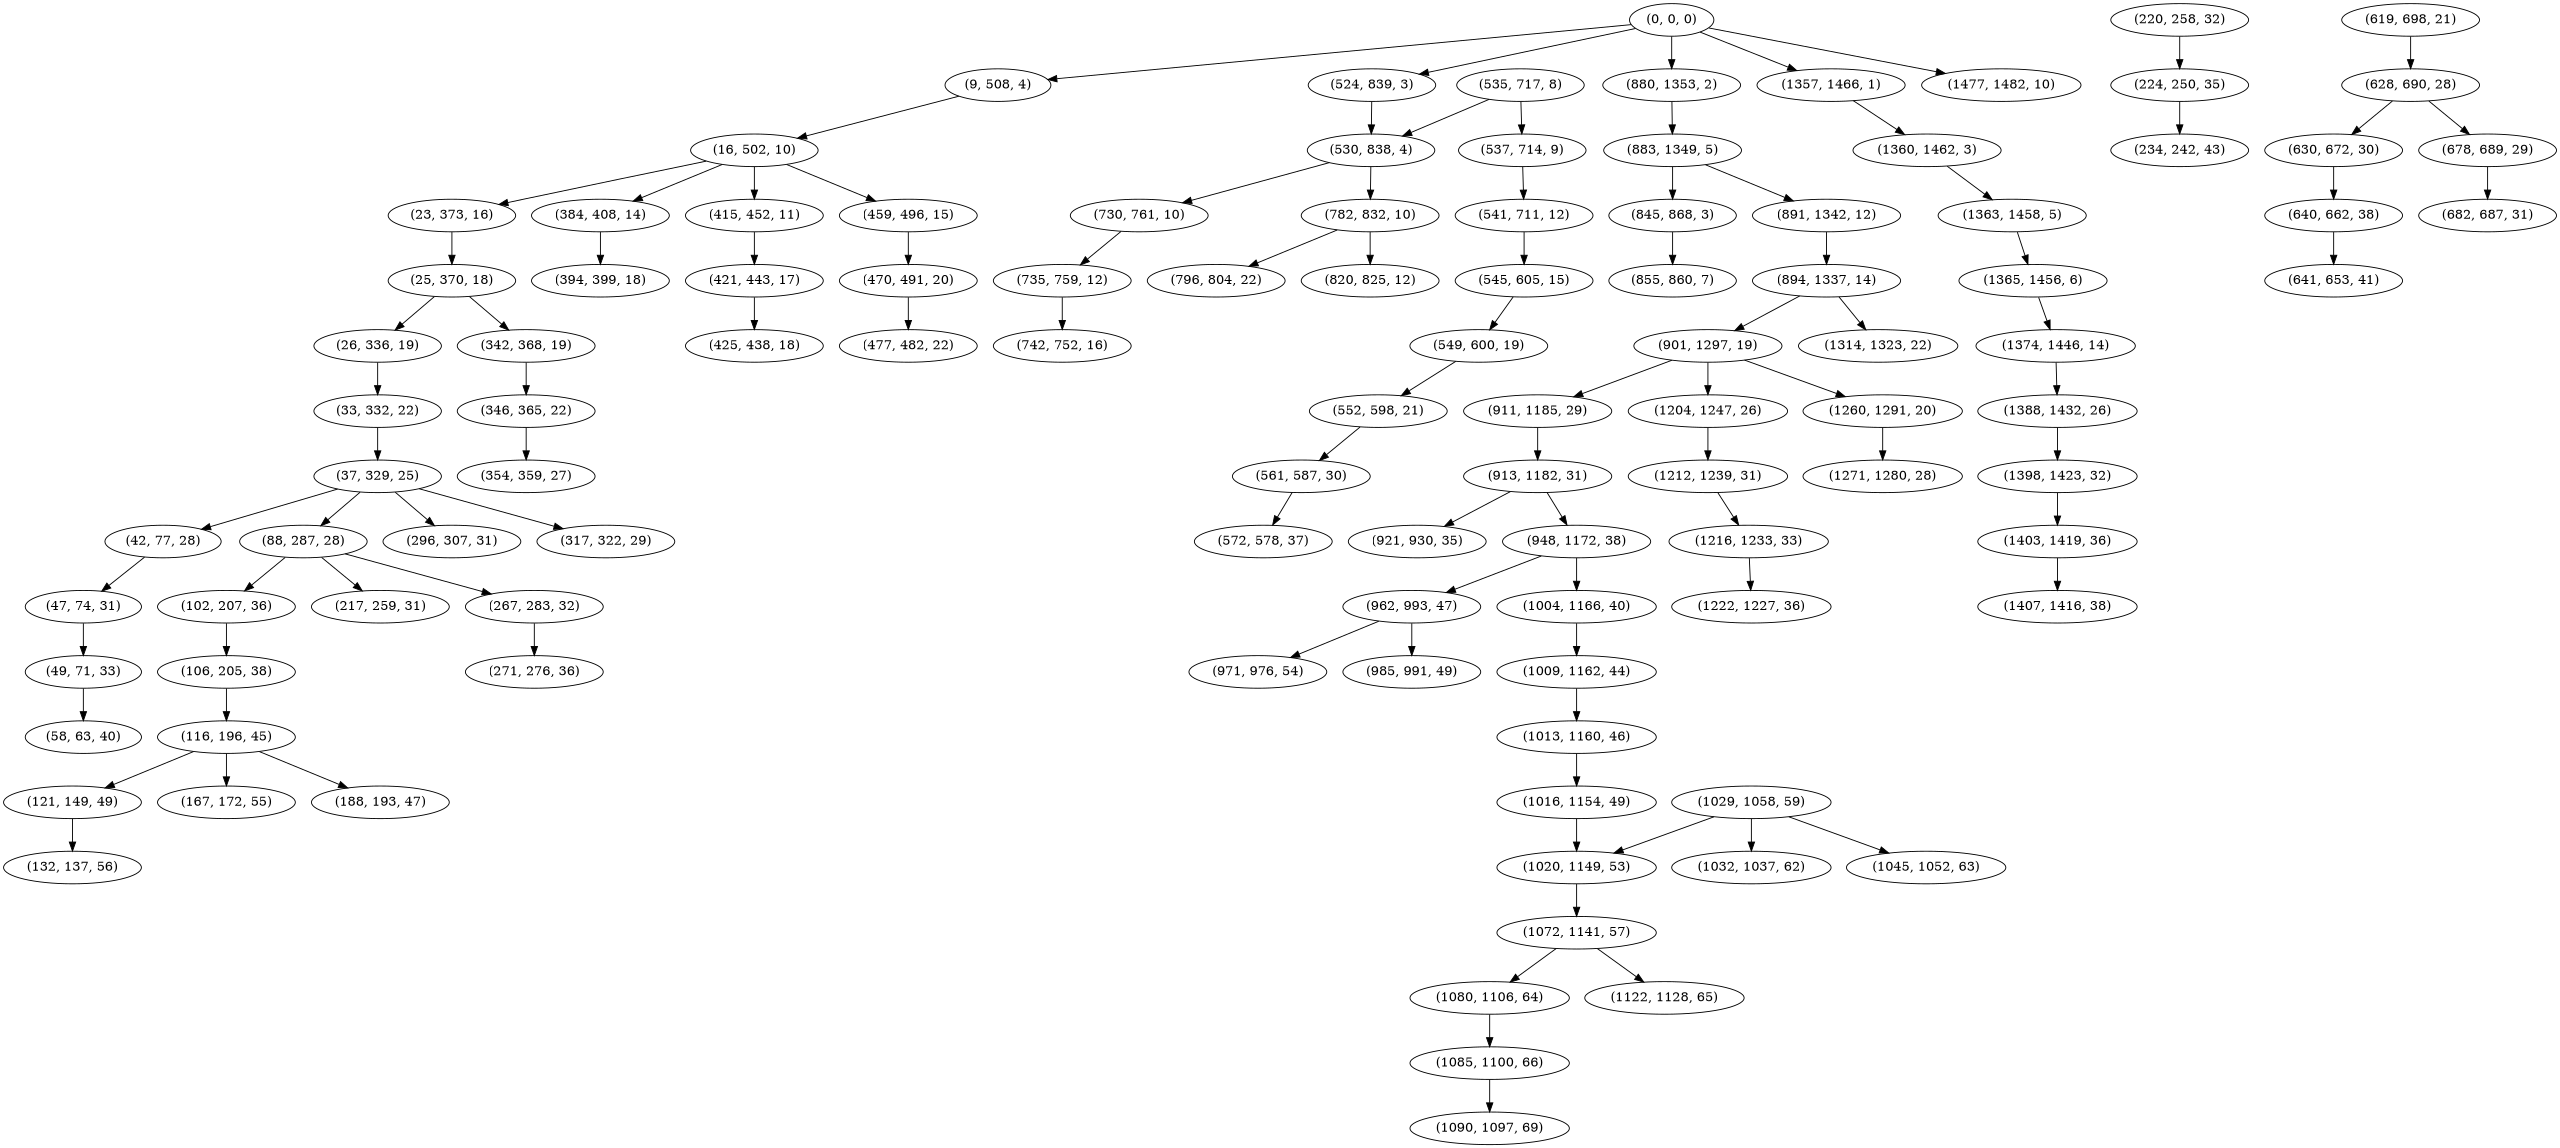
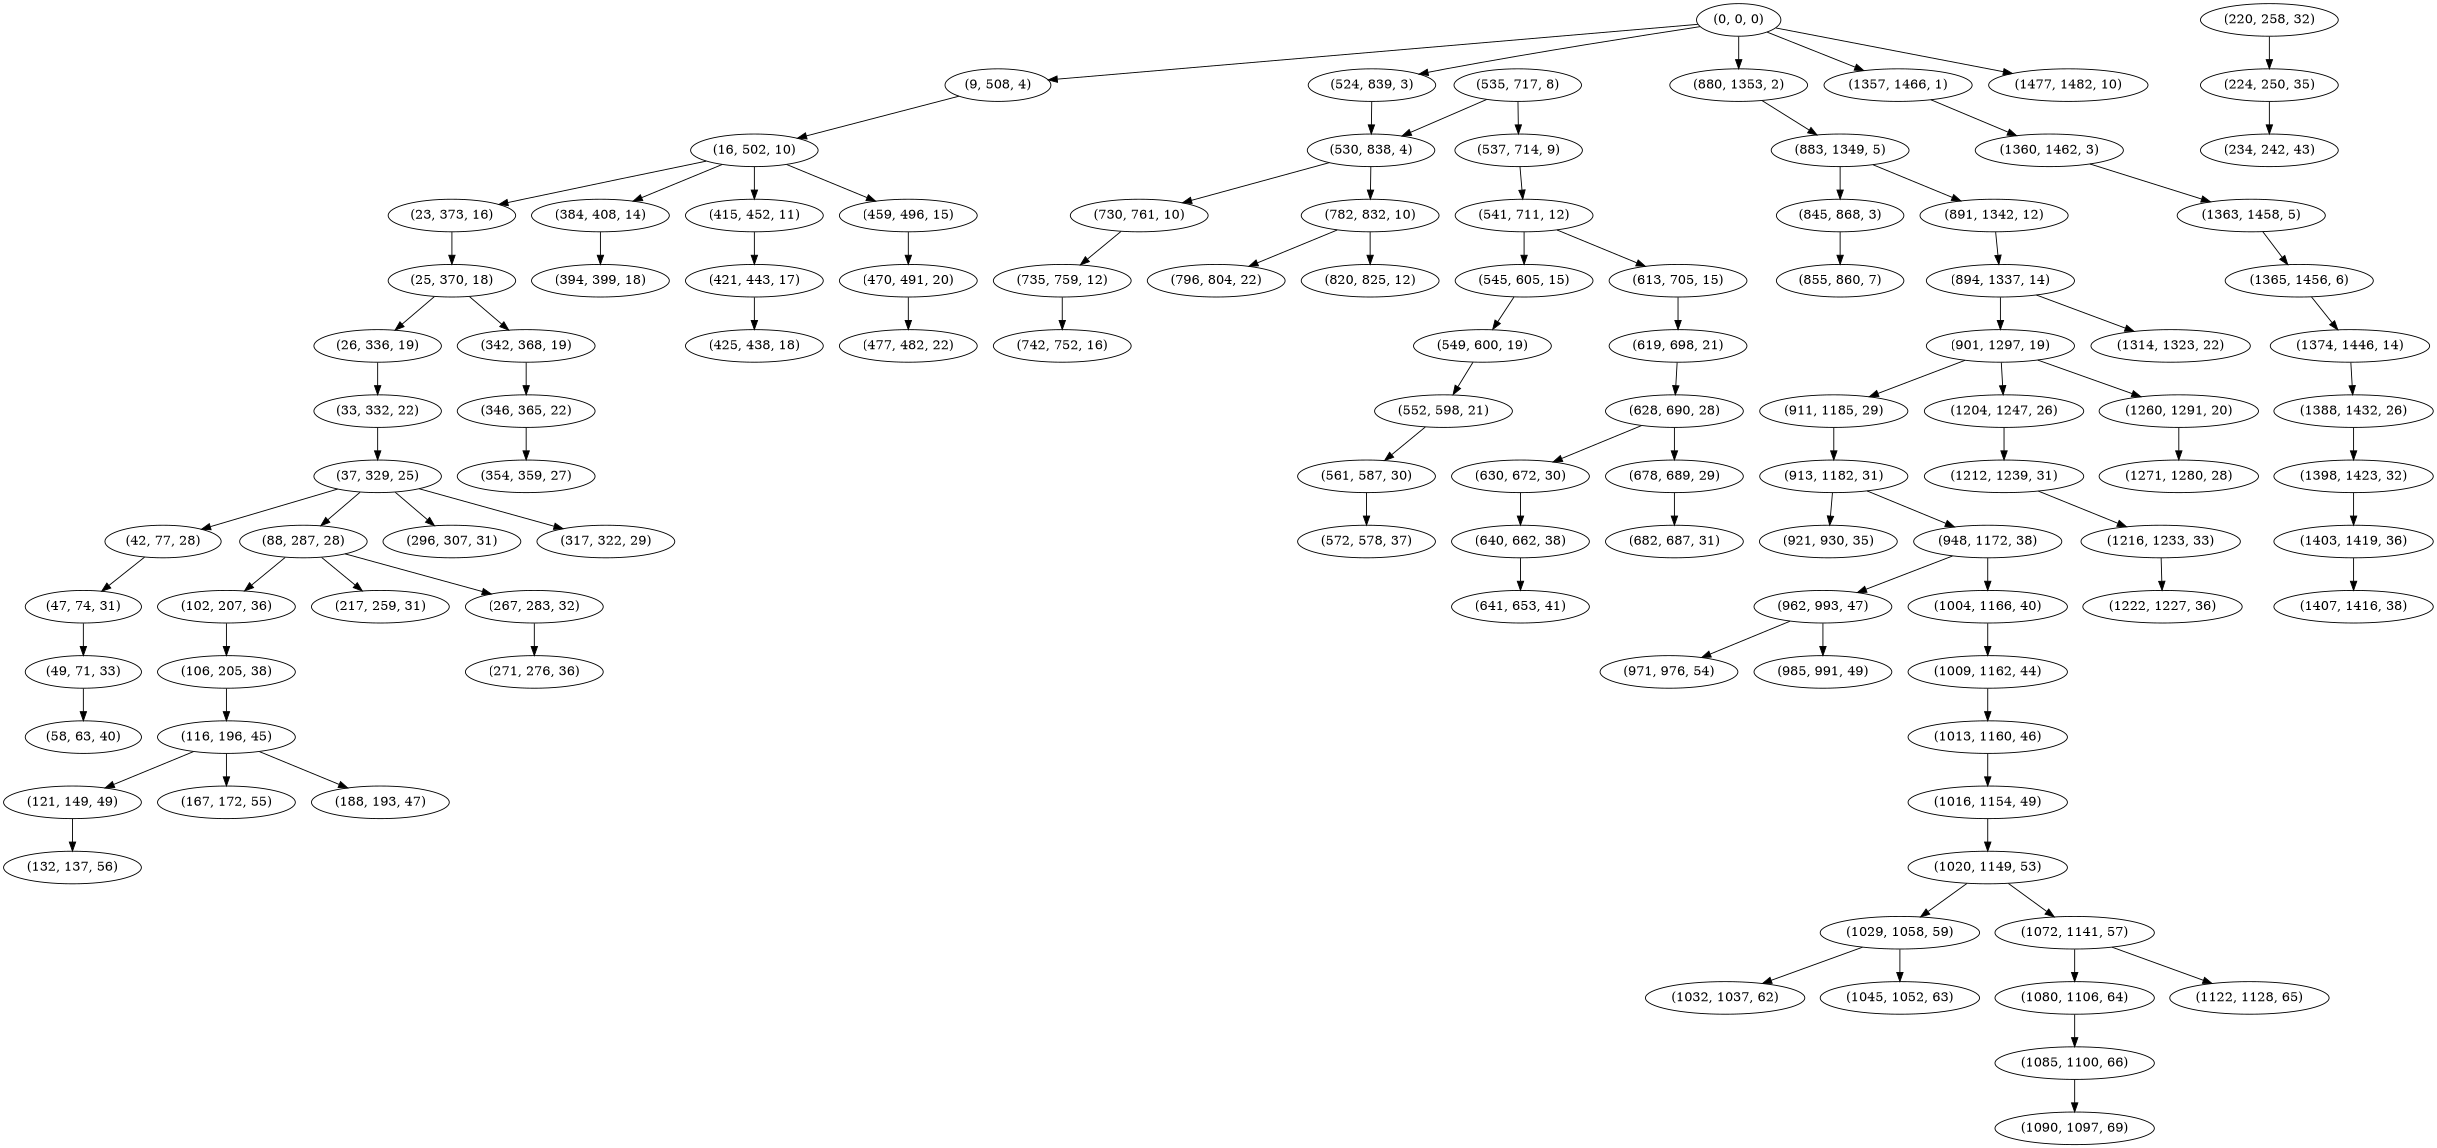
node "(613, 705, 15)": added
edge "(1029, 1058, 59)" -> "(1020, 1149, 53)": reversed
